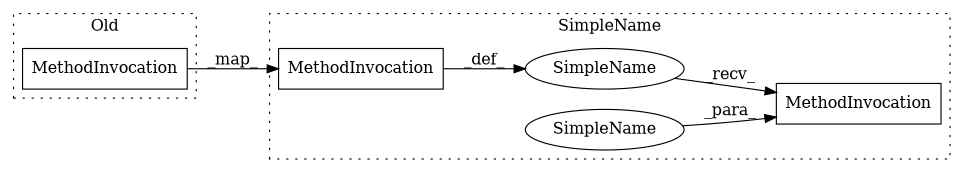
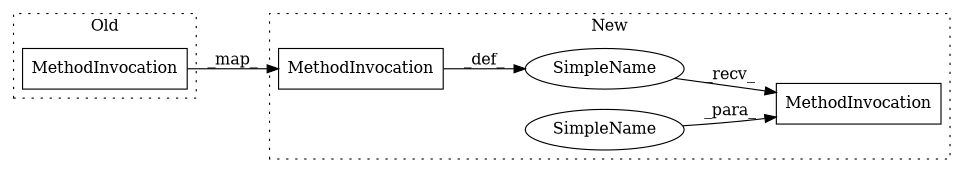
cluster "SimpleName": label "SimpleName" -> "New"
